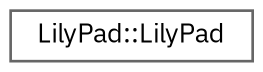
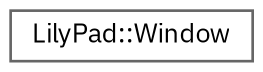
node "LilyPad::LilyPad": label "LilyPad::LilyPad" -> "LilyPad::Window"
